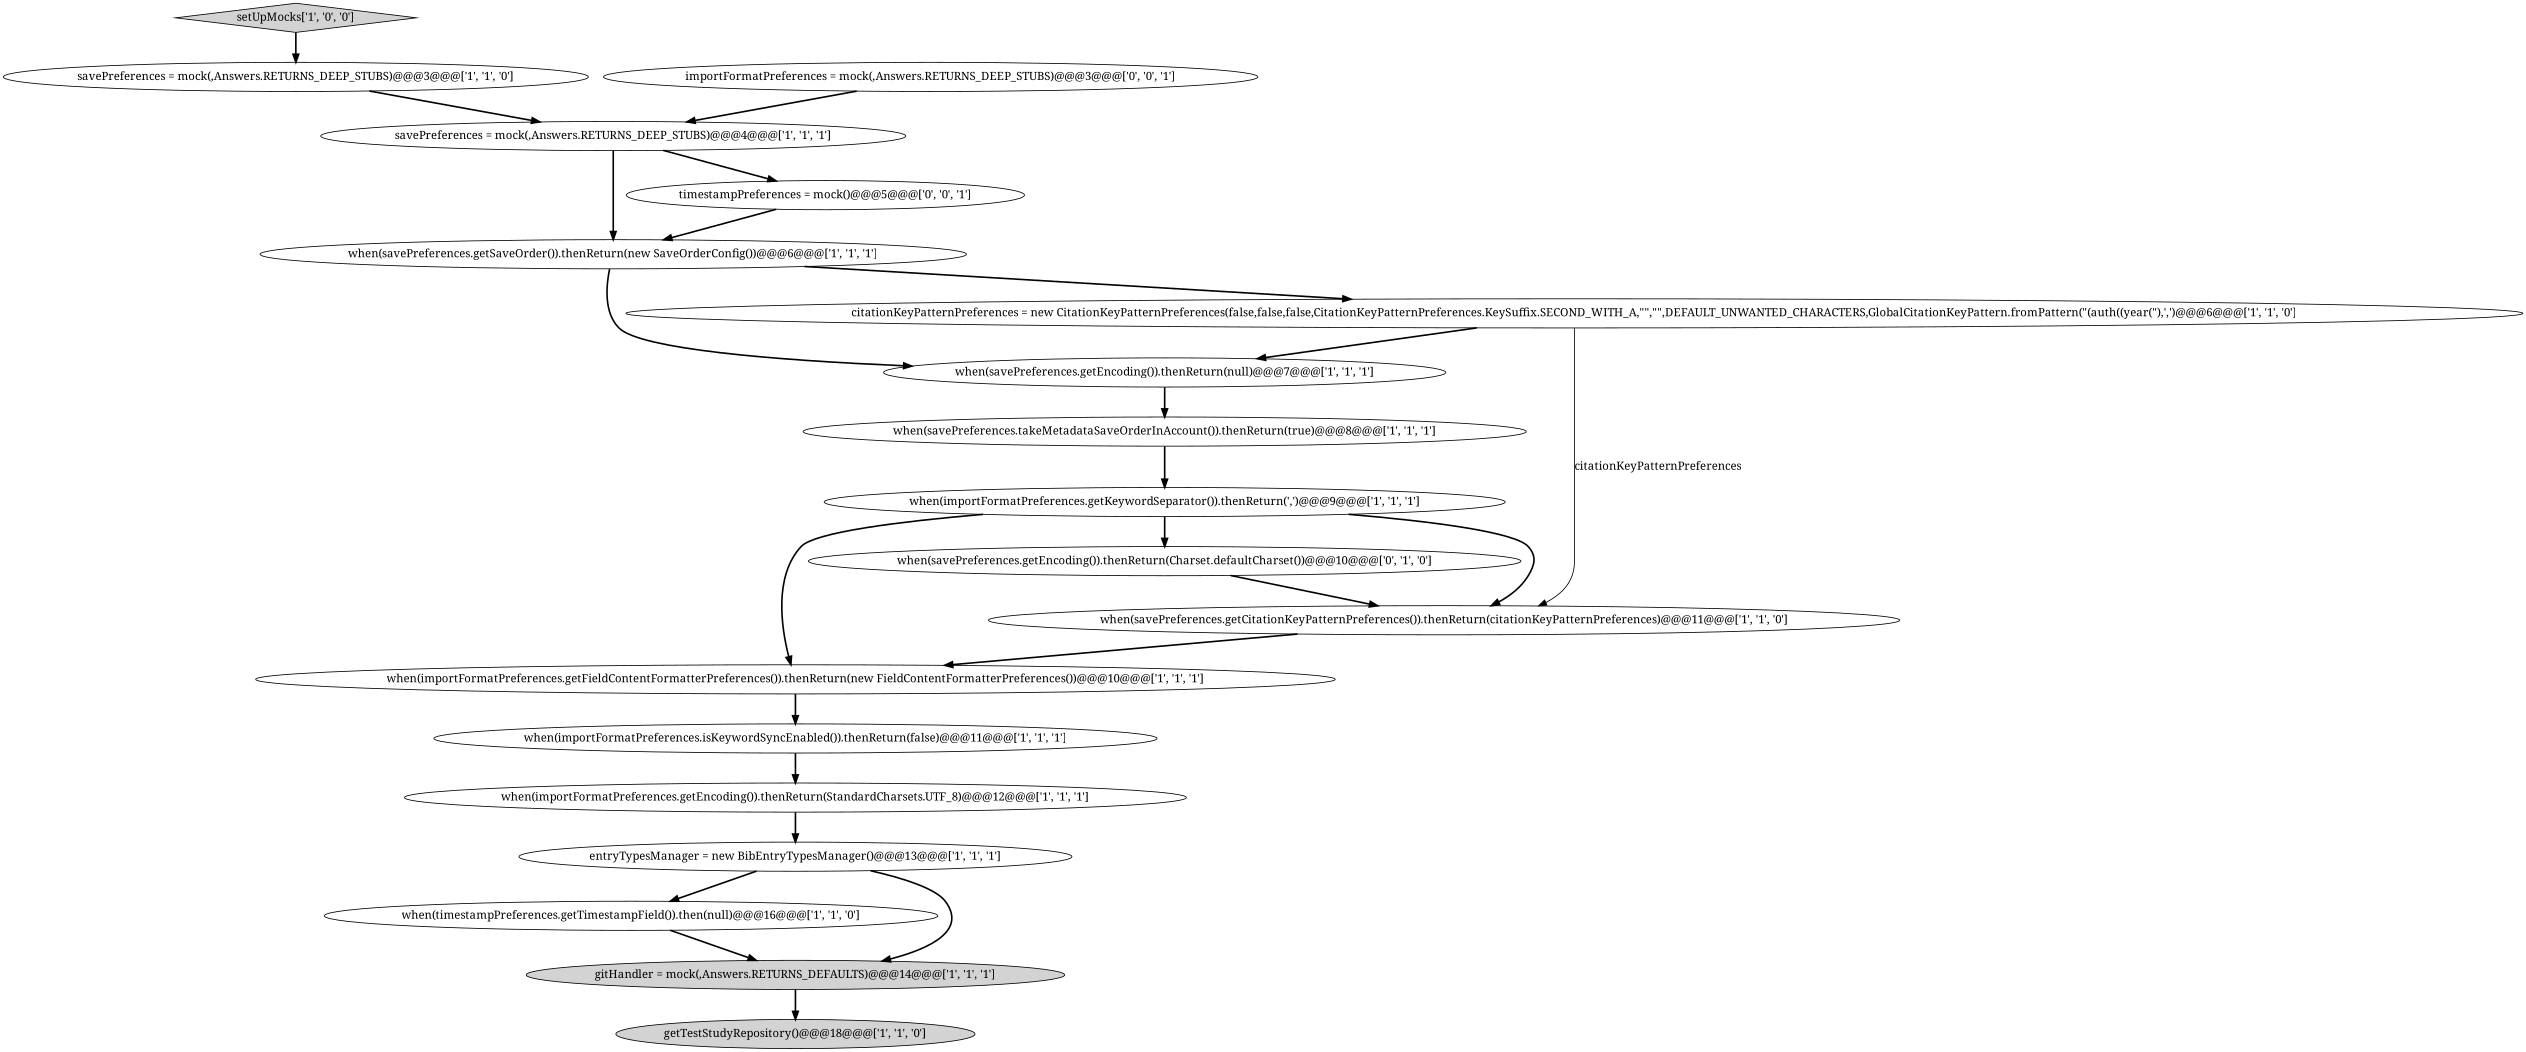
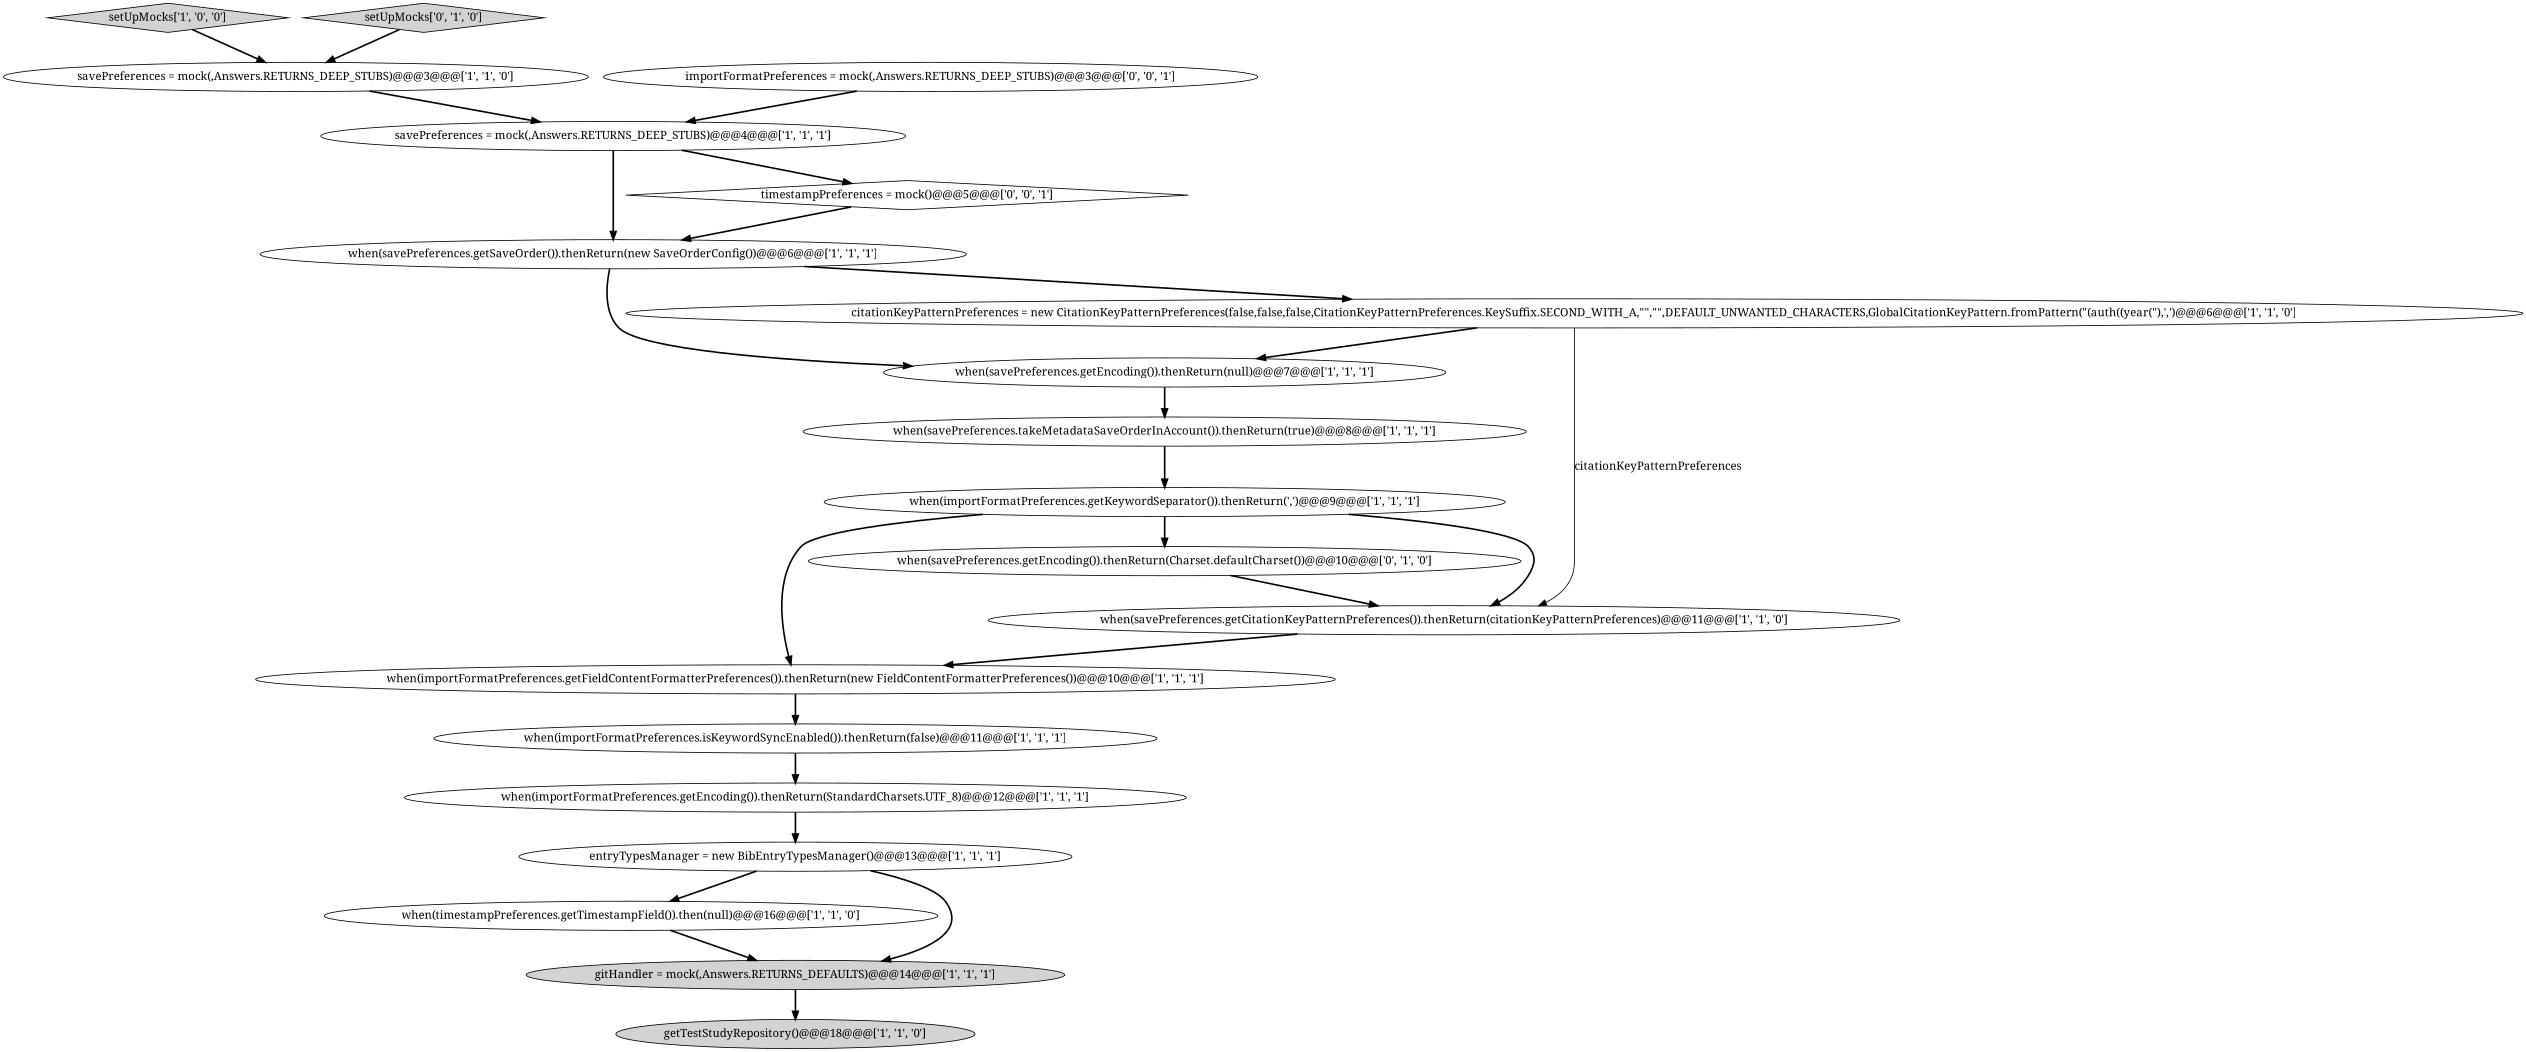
node "setUpMocks['0', '1', '0']": added
node "timestampPreferences = mock()@@@5@@@['0', '0', '1']": shape ellipse -> diamond
